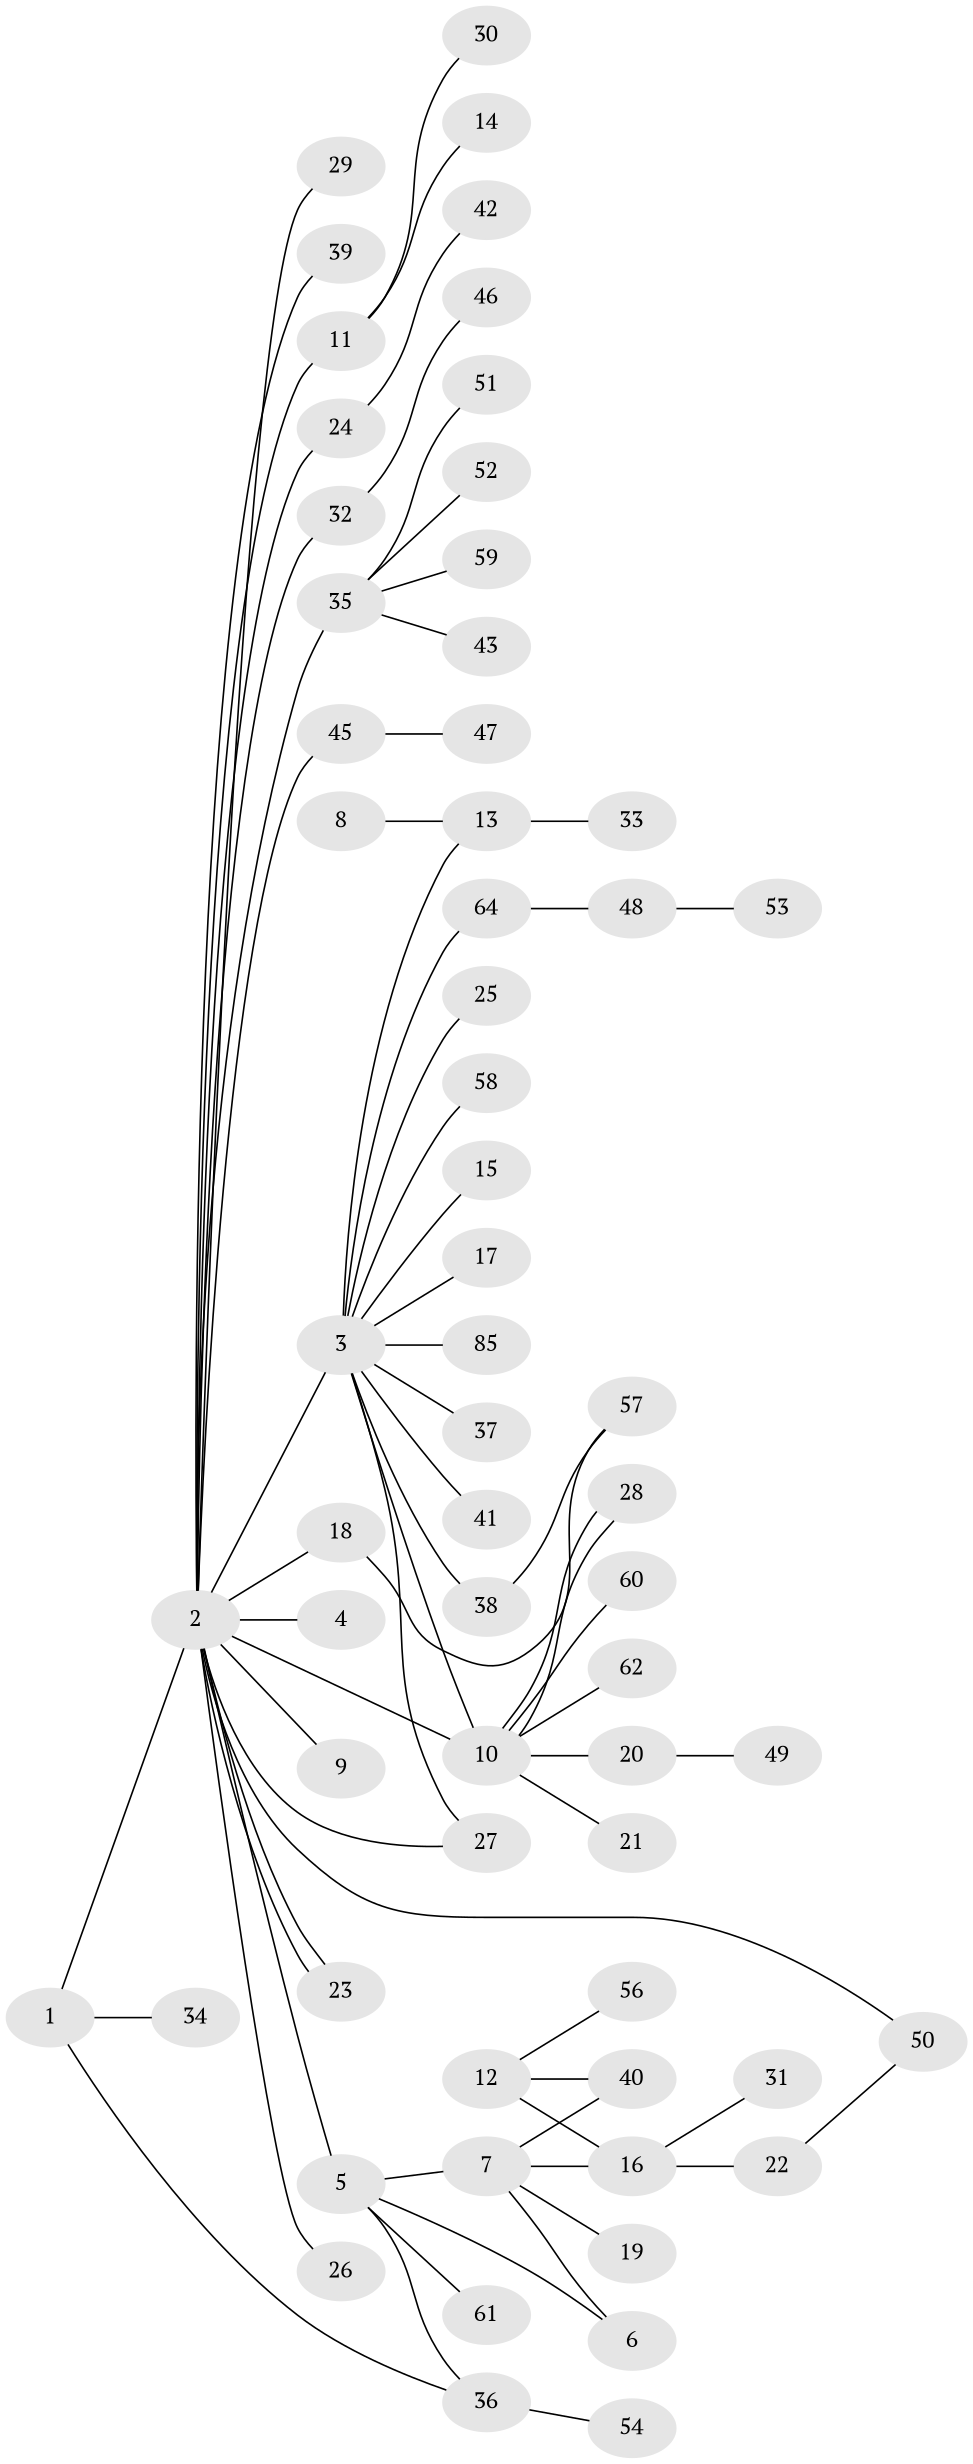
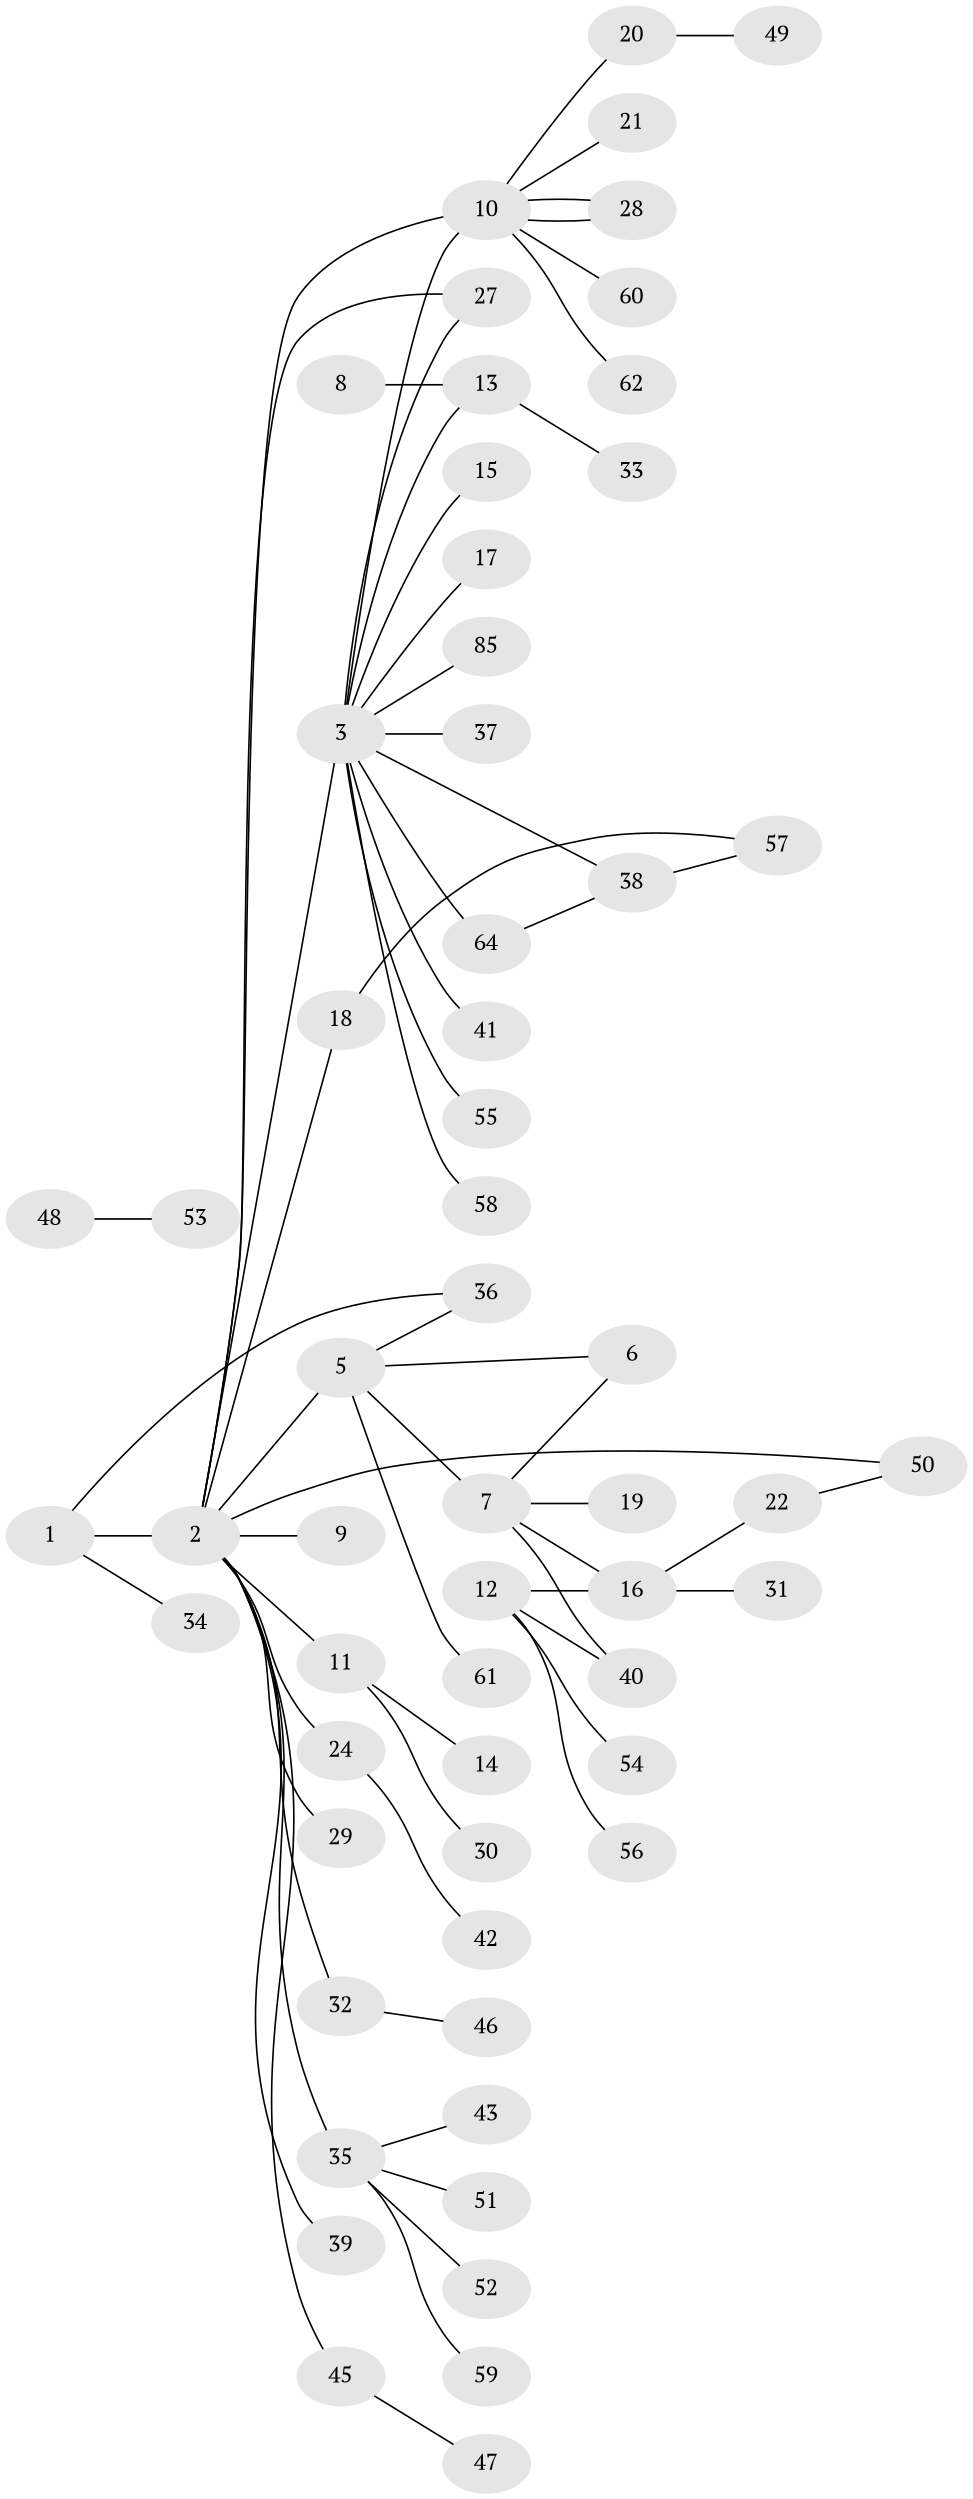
edge "64" -- "48": now "64" -- "38"
node "25": label "25" -> "55"
node "4": removed
node "23": removed
node "26": removed
edge "36" -- "54": now "12" -- "54"
